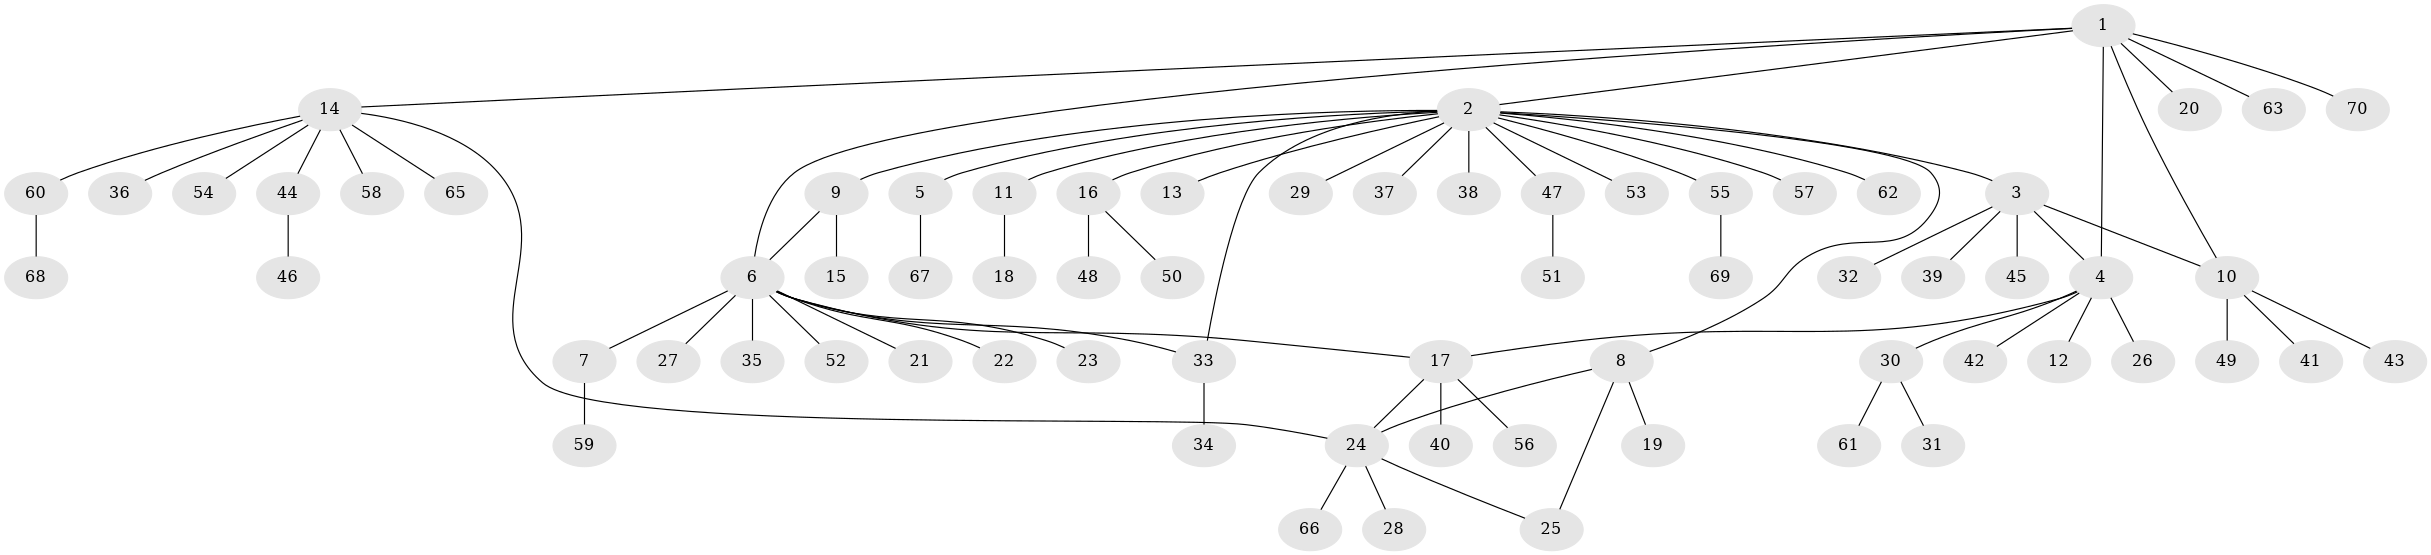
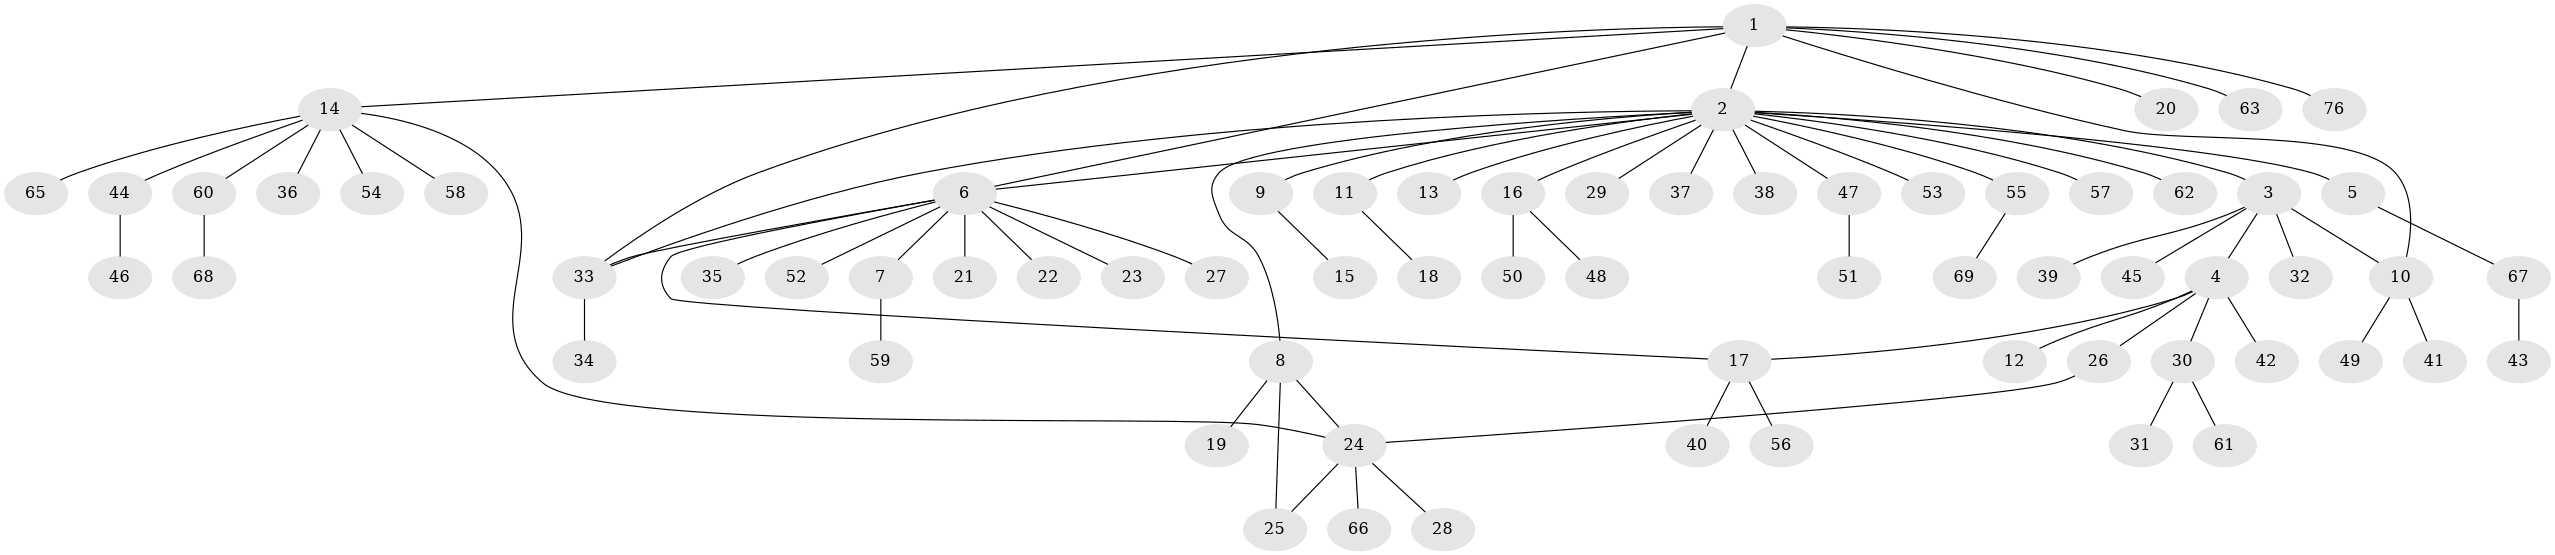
node "70": label "70" -> "76"
edge "1" -- "4": now "1" -- "33"
edge "9" -- "6": now "2" -- "6"
edge "10" -- "43": now "67" -- "43"
edge "17" -- "24": now "26" -- "24"
